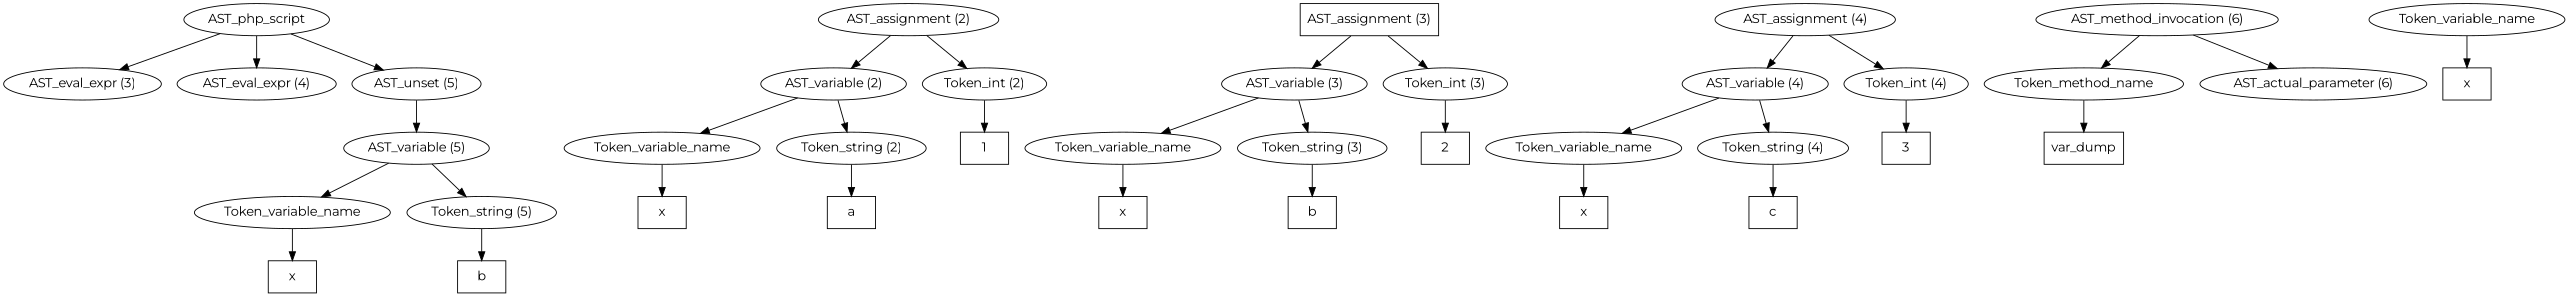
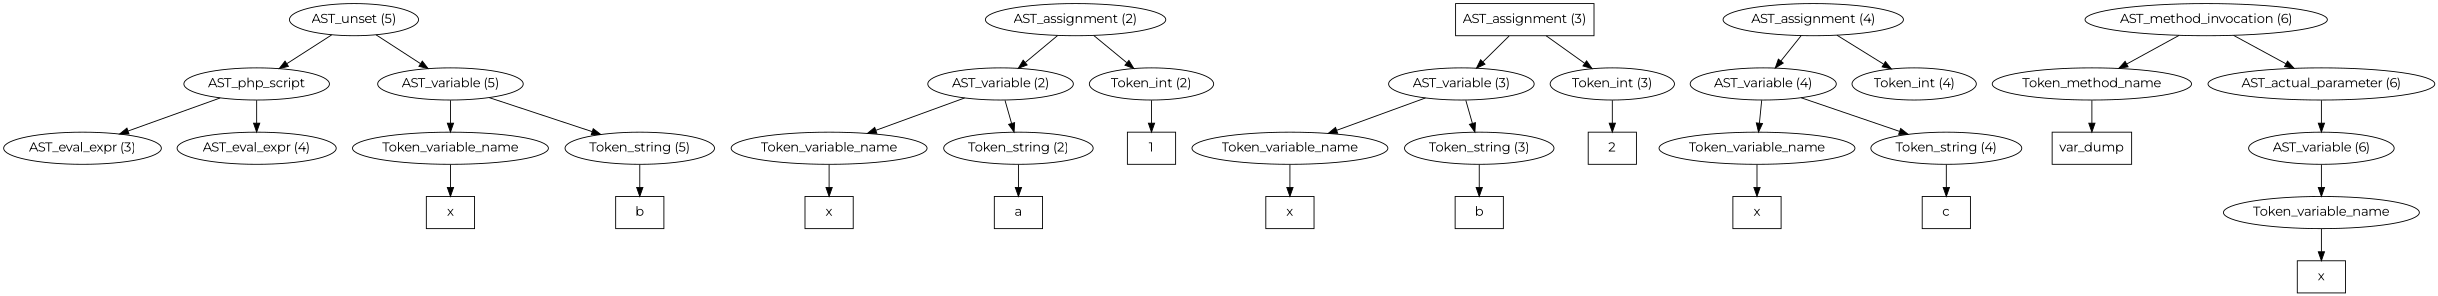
edge "AST_php_script" -> "AST_unset (5)": reversed
node "3": removed
node "AST_variable (6)": added
